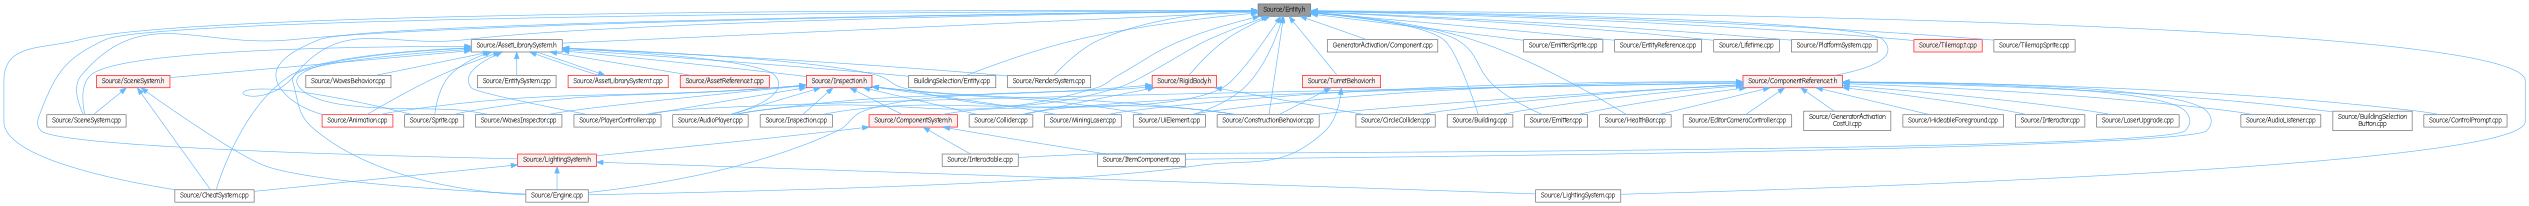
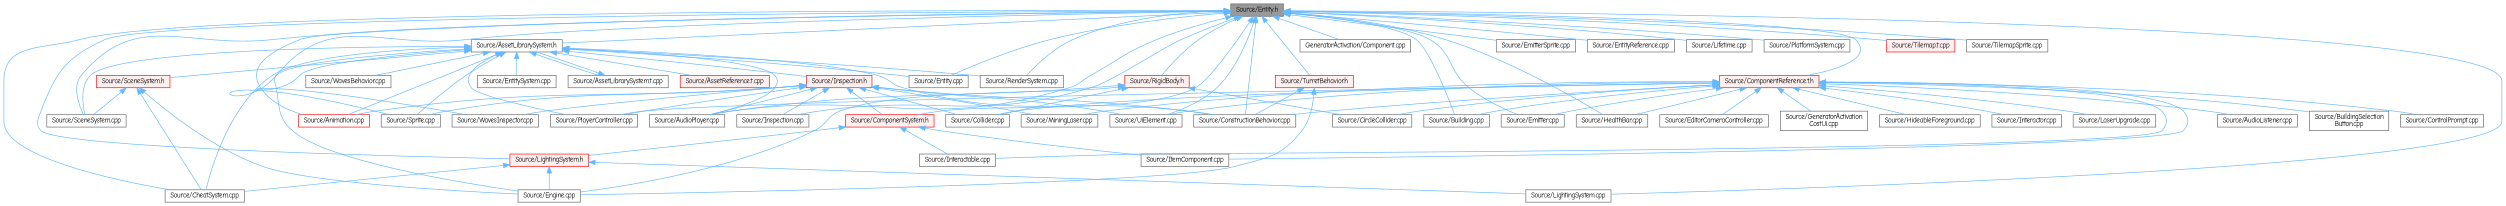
node "Source/AssetLibrarySystem.t.cpp": color red -> grey40
node "BuildingSelection/Entity.cpp": label "BuildingSelection/Entity.cpp" -> "Source/Entity.cpp"
